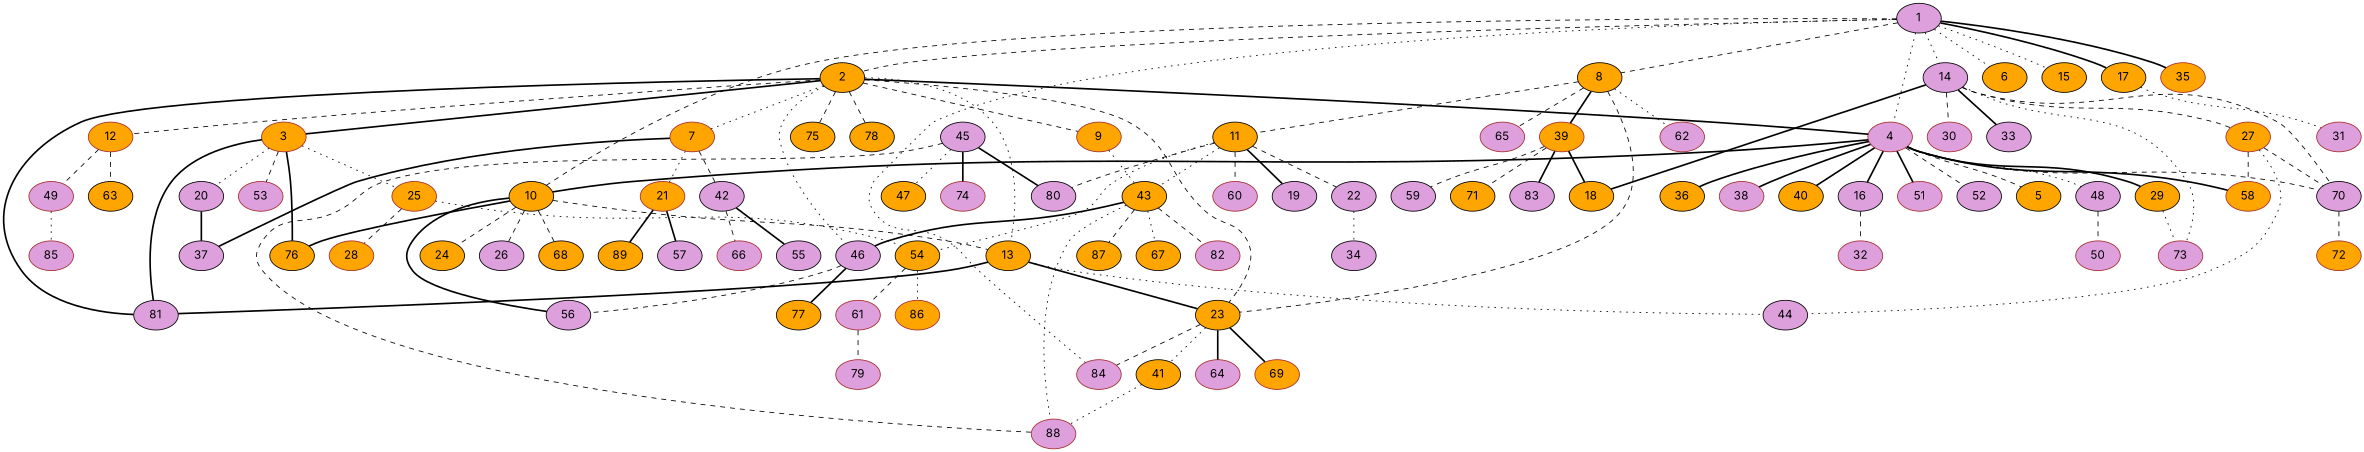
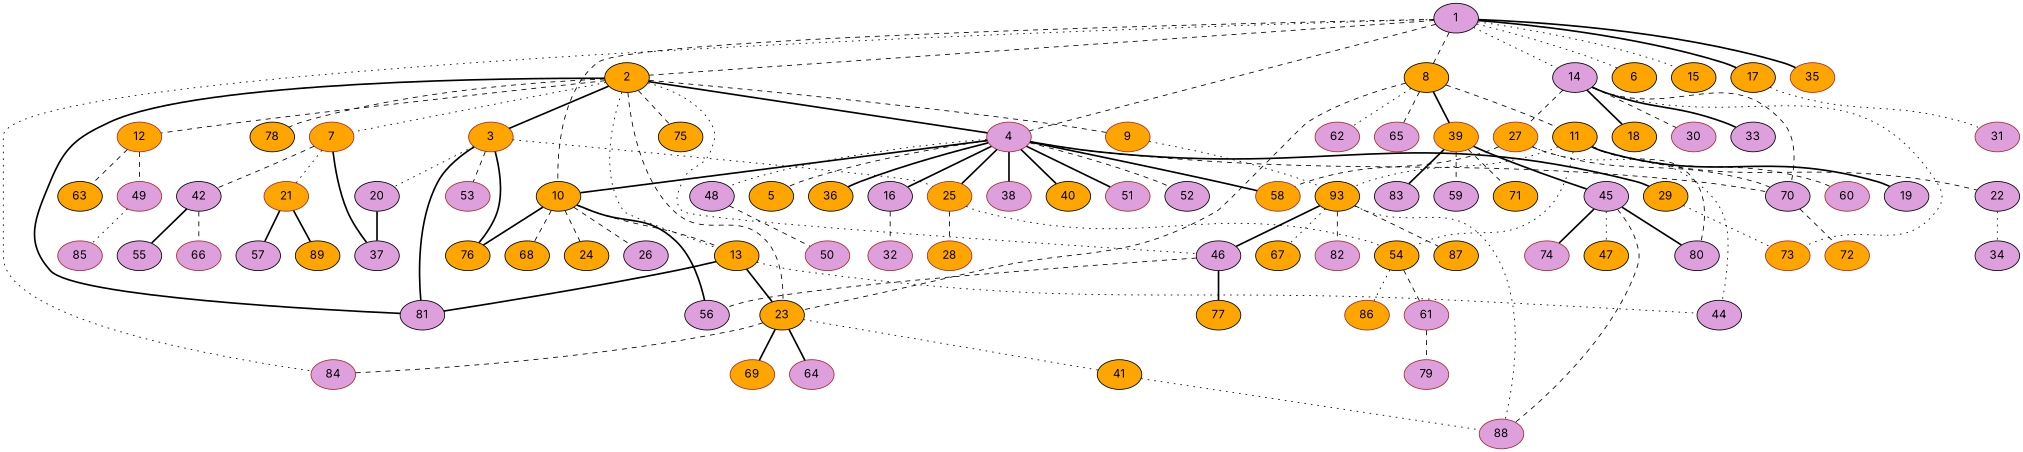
edge "1" -- "4": style dotted -> dashed
edge "4" -- "25": added
edge "39" -- "18": now "39" -- "45"
node "43": label "43" -> "93"
node "73": fillcolor plum -> orange
